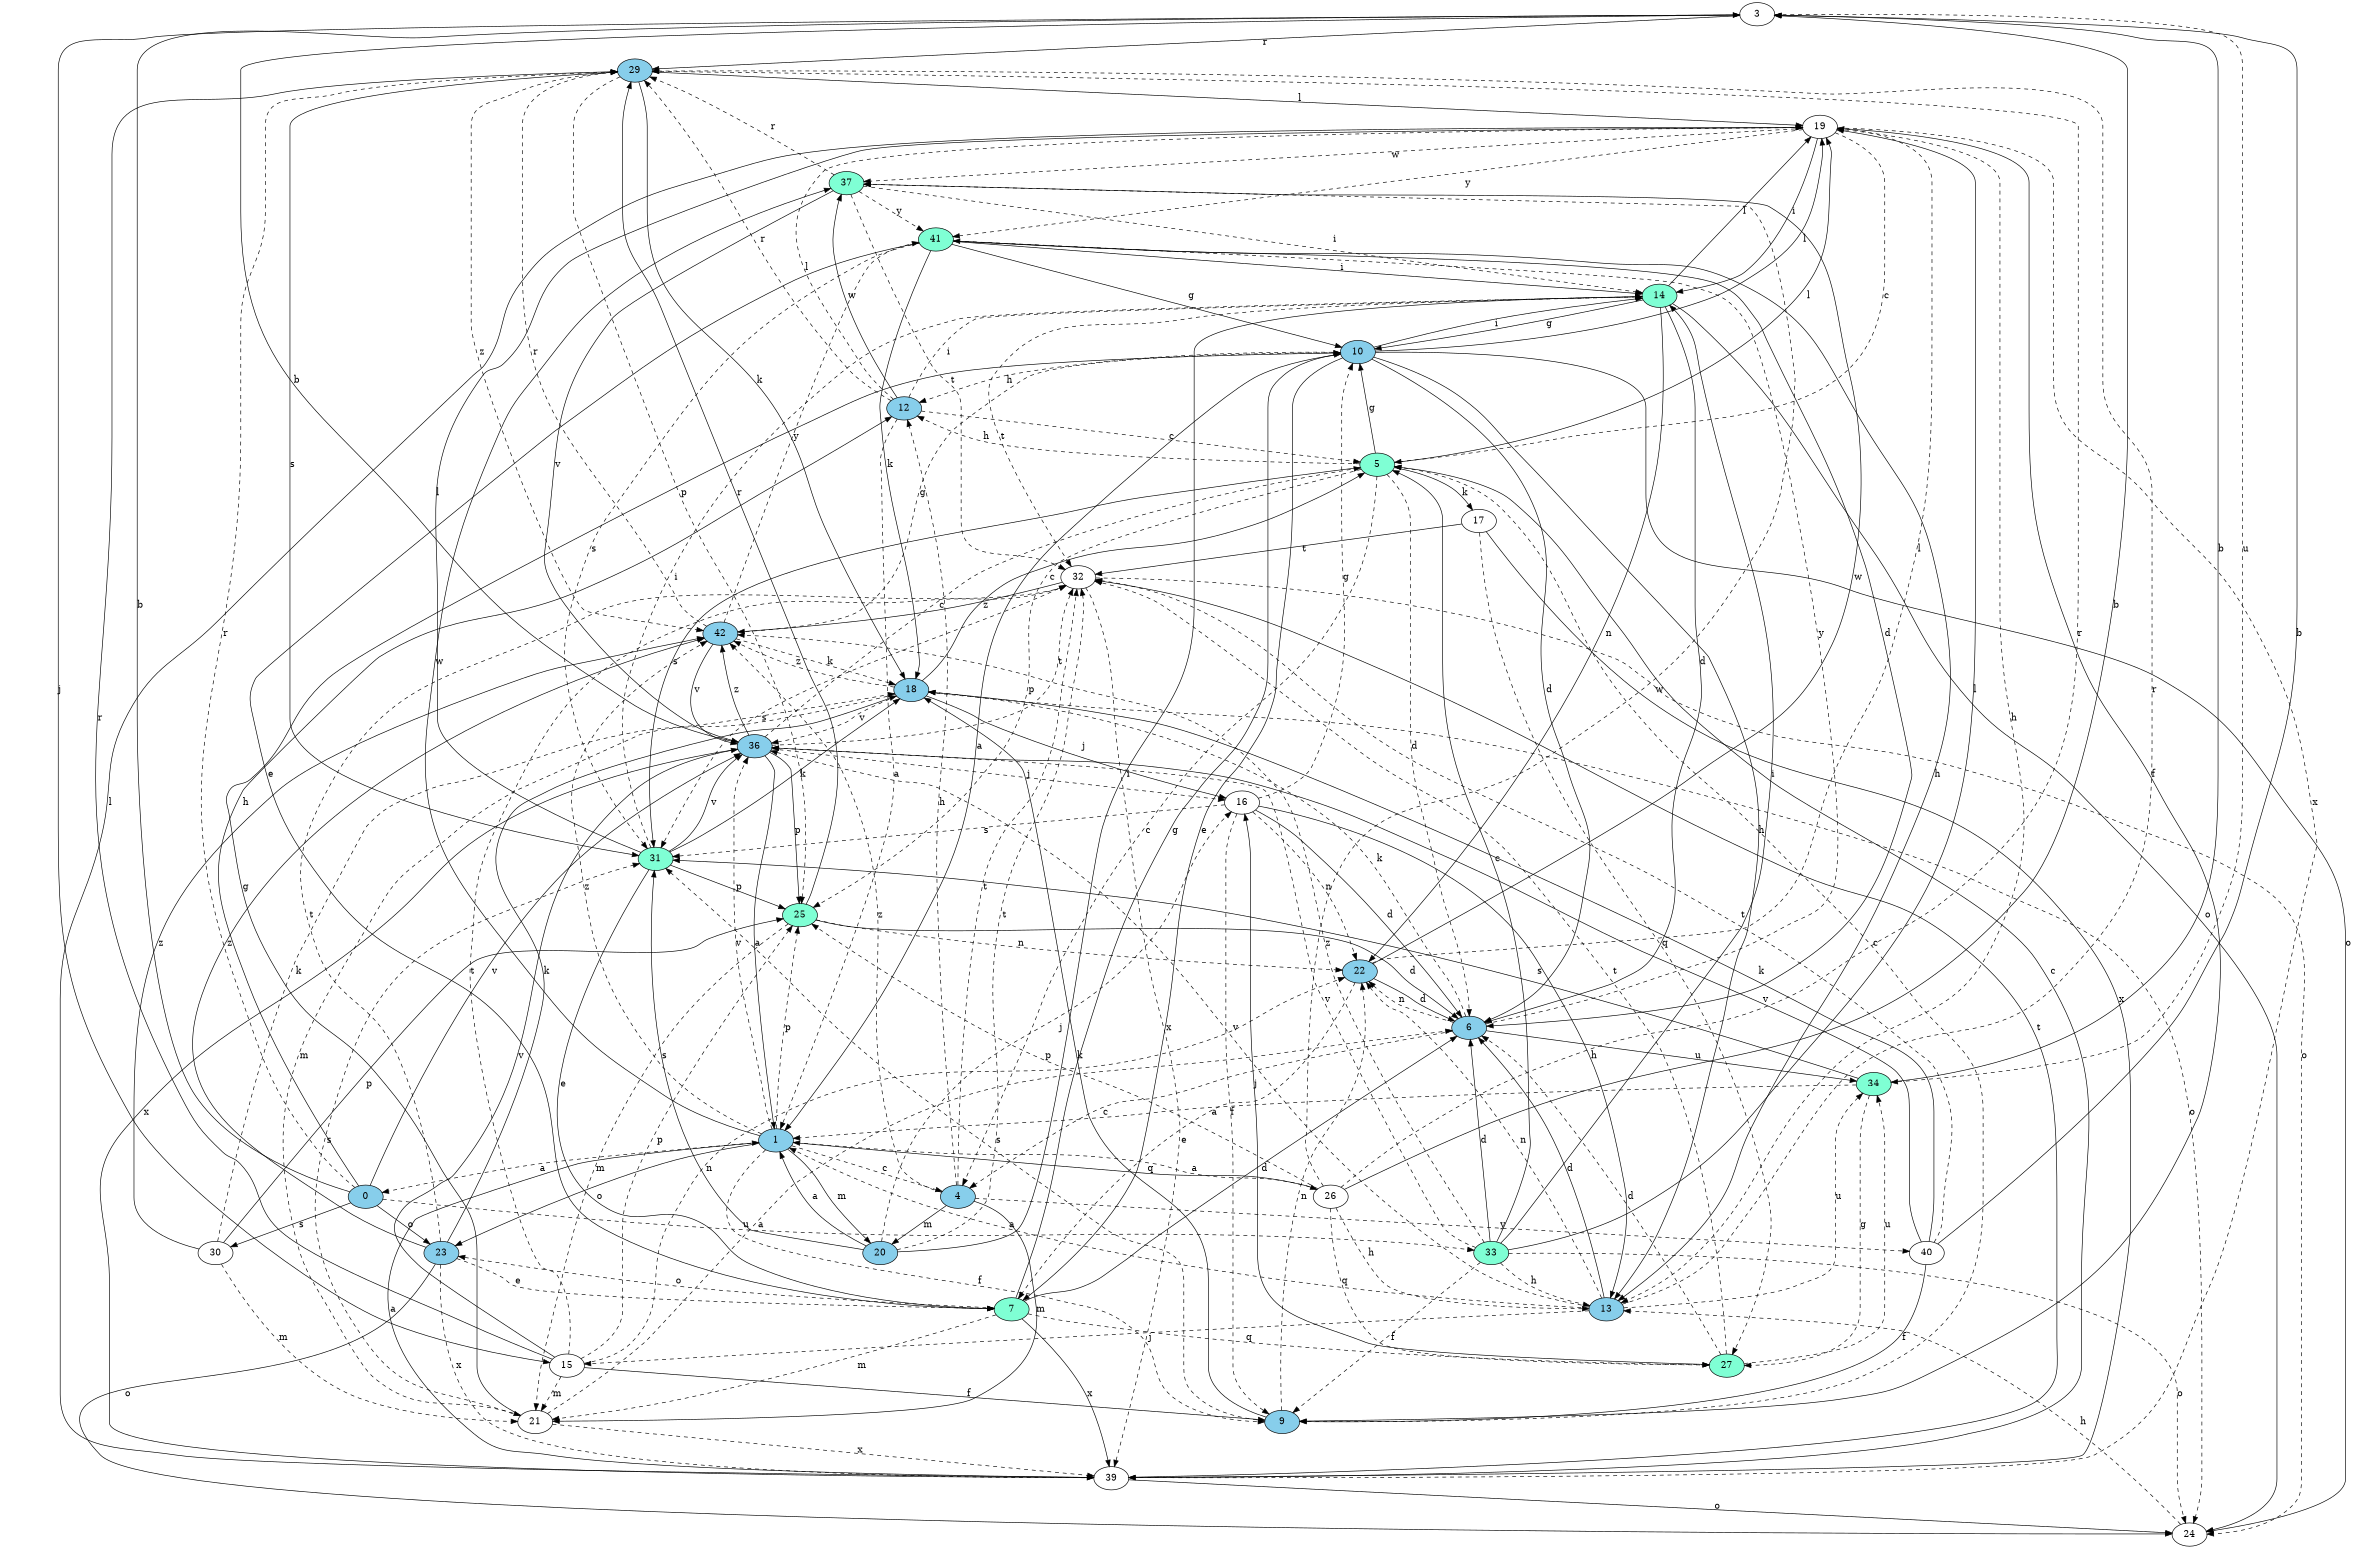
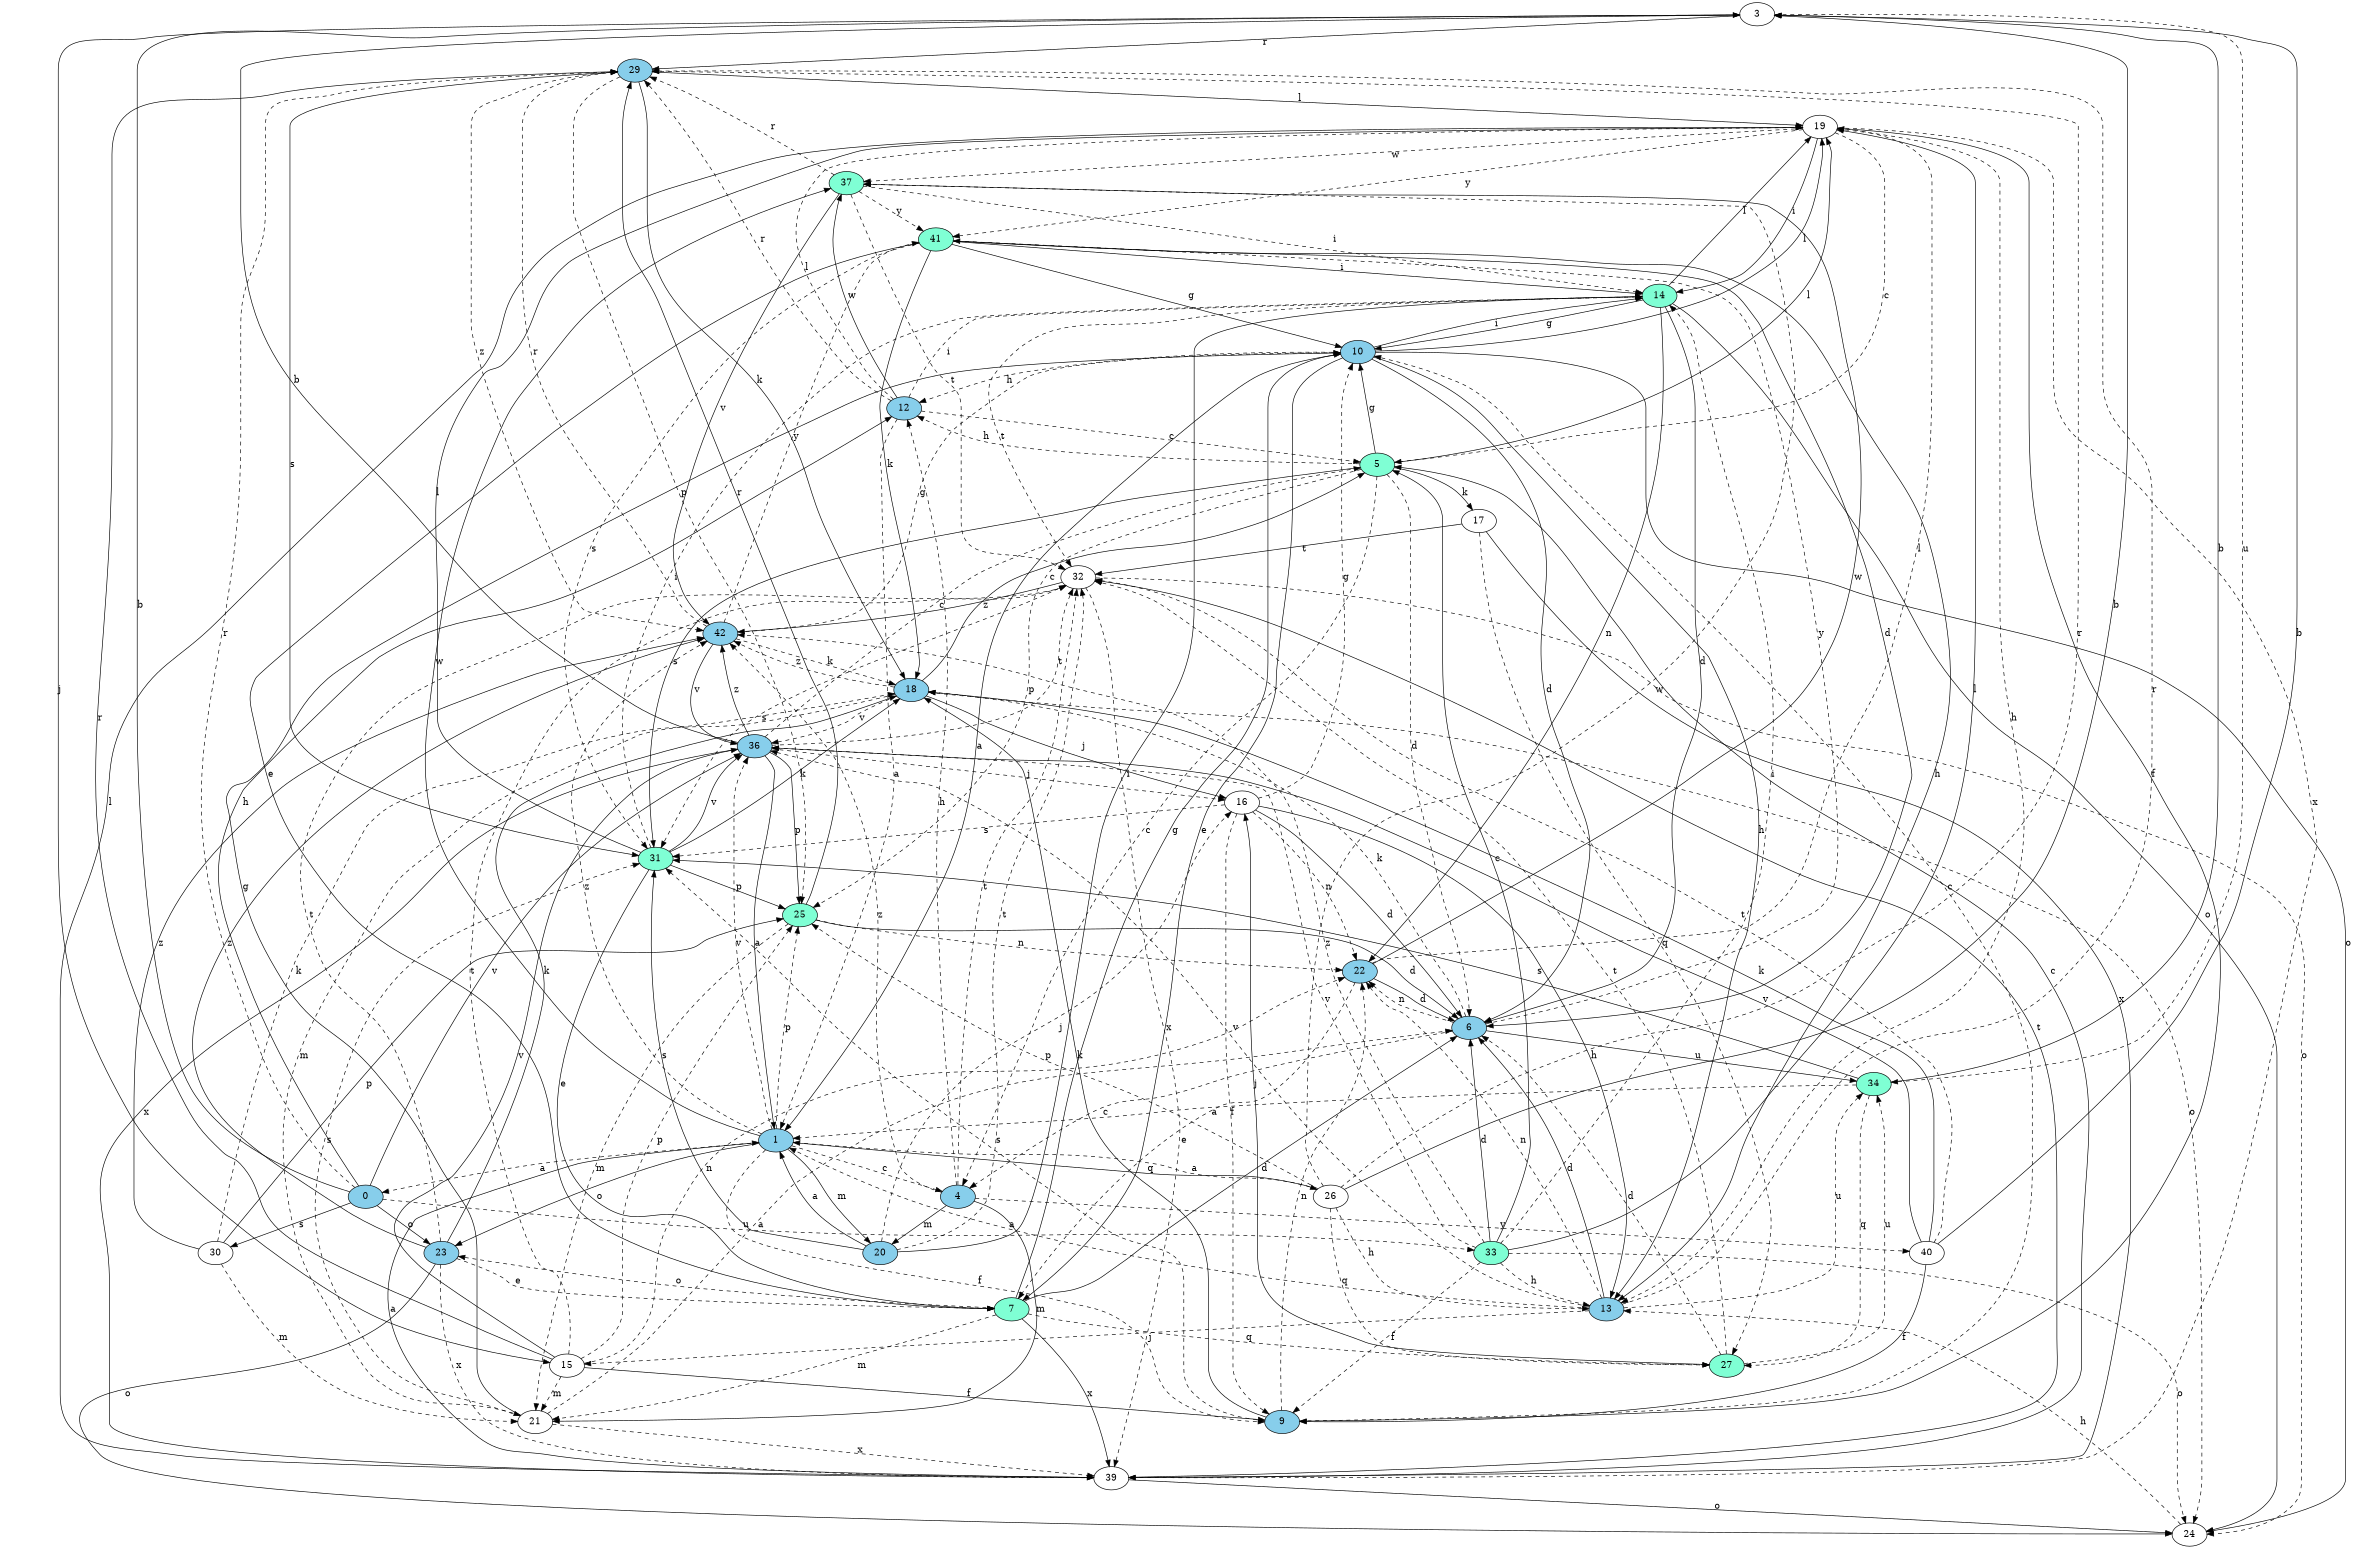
edge "37" -> "36": now "37" -> "42"
edge "33" -> "14": style solid -> dashed
edge "9" -> "5": now "9" -> "10"
edge "34" -> "27": label "g" -> "q"
